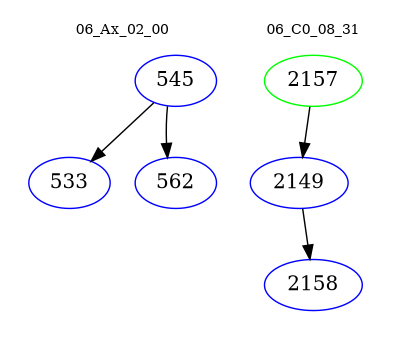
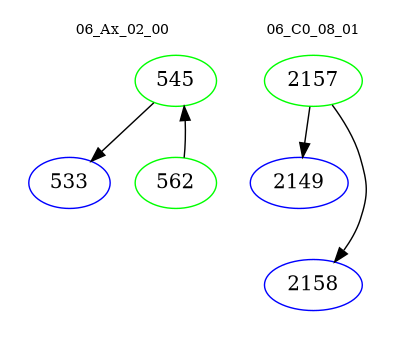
cluster "06_C0_08_31": label "06_C0_08_31" -> "06_C0_08_01"
node "545": color blue -> green
edge "545" -> "562": reversed
node "562": color blue -> green
edge "2149" -> "2158": now "2157" -> "2158"
